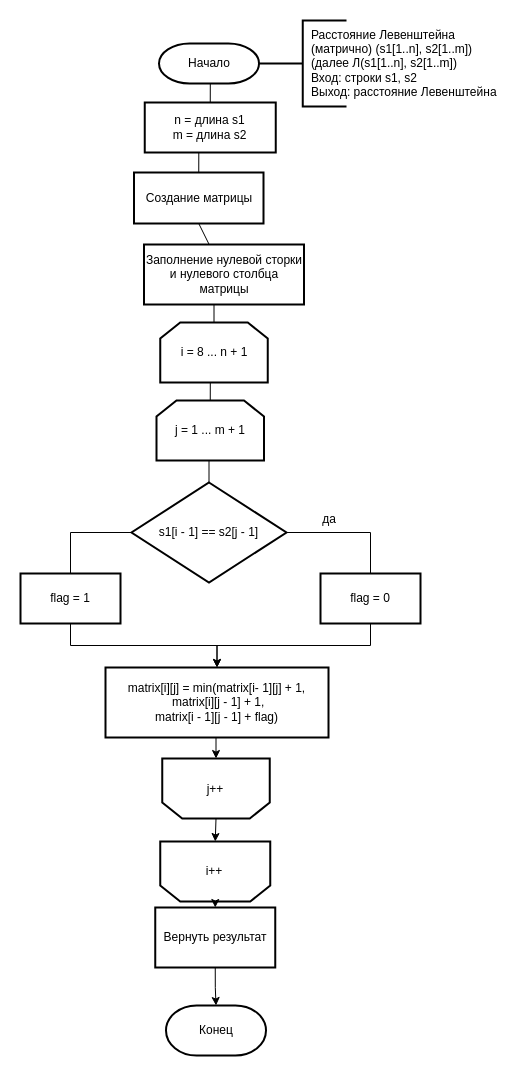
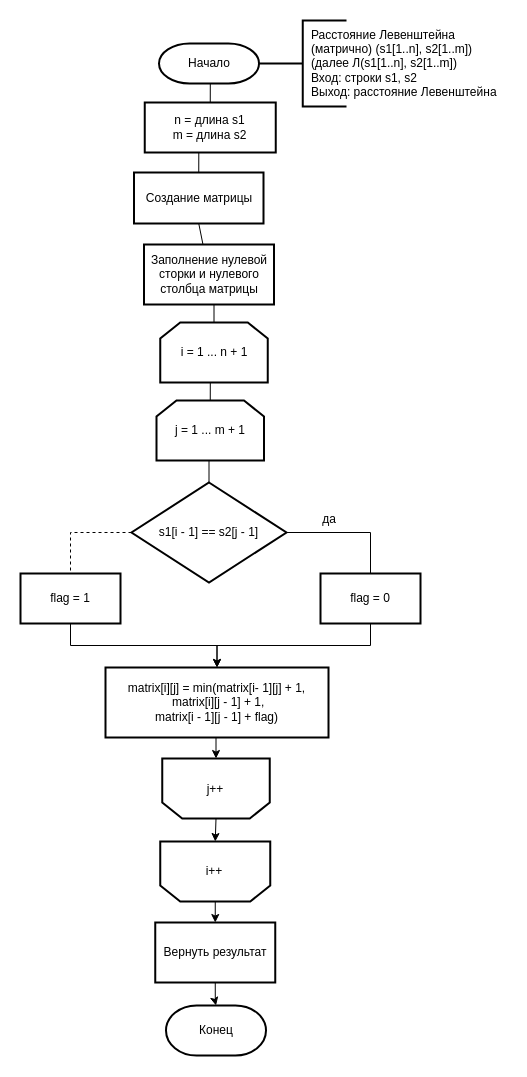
node "Заполнение нулевой сторки и нулевого столбца матрицы": size 160x60 -> 130x60
node "i = 8 ... n + 1": label "i = 8 ... n + 1" -> "i = 1 ... n + 1"
edge "s1[i - 1] == s2[j - 1]" -- "flag = 1": style solid -> dashed
node "Вернуть результат": moved (215, 938) -> (215, 953)
